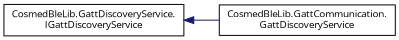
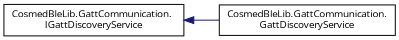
node "CosmedBleLib.GattDiscoveryService. IGattDiscoveryService": label "CosmedBleLib.GattDiscoveryService. IGattDiscoveryService" -> "CosmedBleLib.GattCommunication. IGattDiscoveryService"
